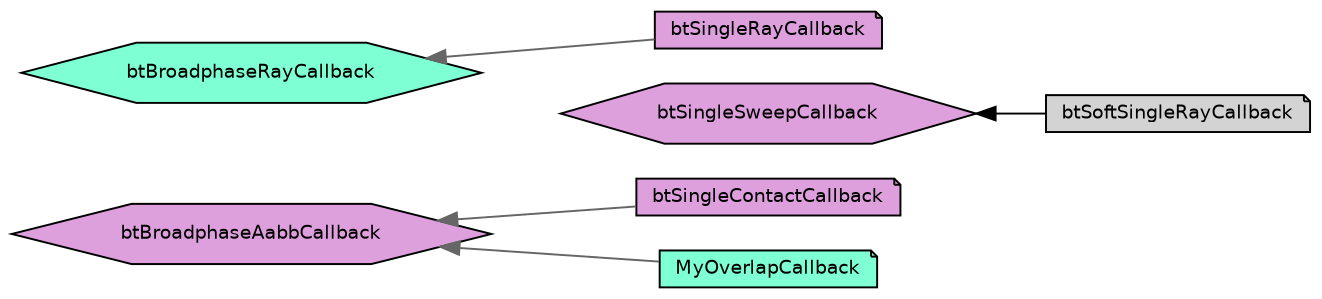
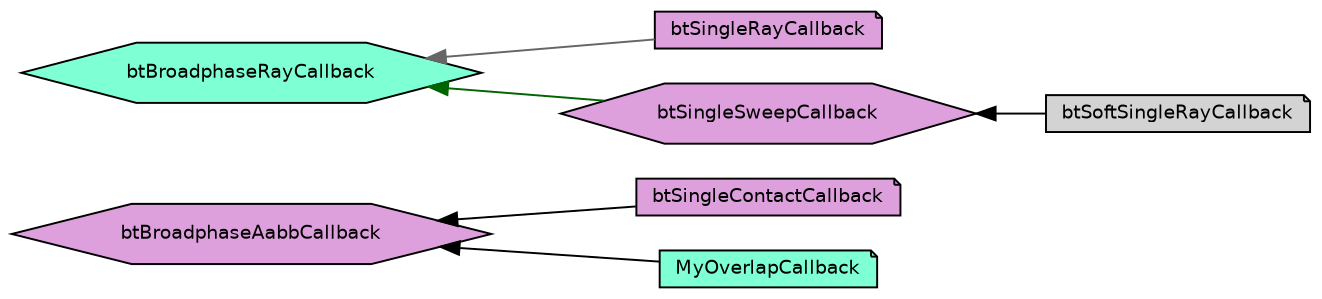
edge "btSingleSweepCallback" -> "btBroadphaseRayCallback": added
edge "btSingleContactCallback" -> "btBroadphaseAabbCallback": color gray40 -> black
edge "MyOverlapCallback" -> "btBroadphaseAabbCallback": color gray40 -> black
